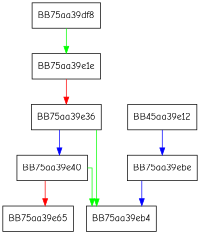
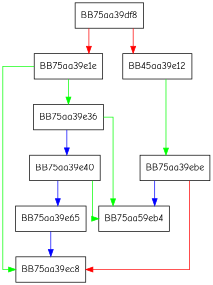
edge "BB75aa39df8" -> "BB75aa39e1e": color green -> red
edge "BB75aa39df8" -> "BB45aa39e12": added
edge "BB75aa39e1e" -> "BB75aa39e36": color red -> green
edge "BB45aa39e12" -> "BB75aa39ebe": color blue -> green
edge "BB75aa39e40" -> "BB75aa39e65": color red -> blue
node "BB75aa39eb4": label "BB75aa39eb4" -> "BB75aa59eb4"
node "BB75aa39ec8": added
